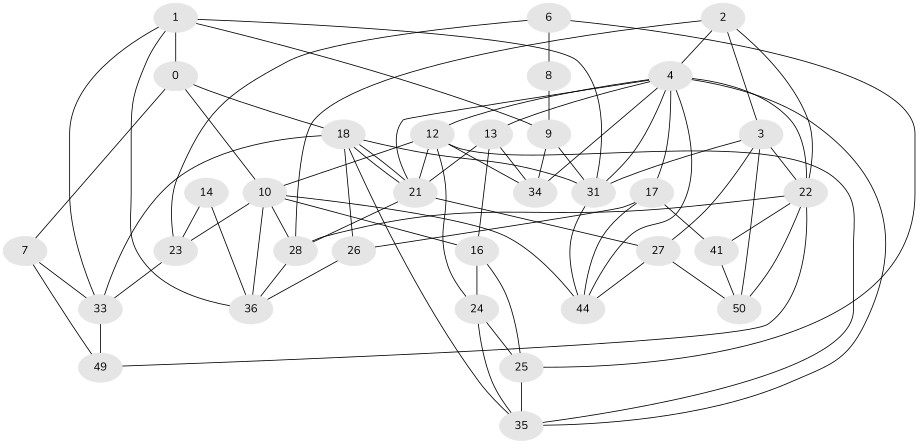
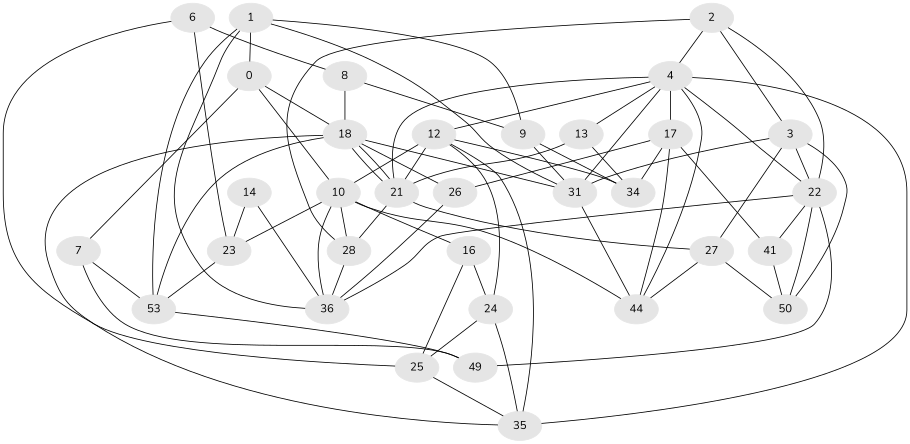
edge "8" -- "18": added
edge "4" -- "34": now "17" -- "34"
edge "13" -- "16": removed
edge "22" -- "28": now "22" -- "36"
node "33": label "33" -> "53"
